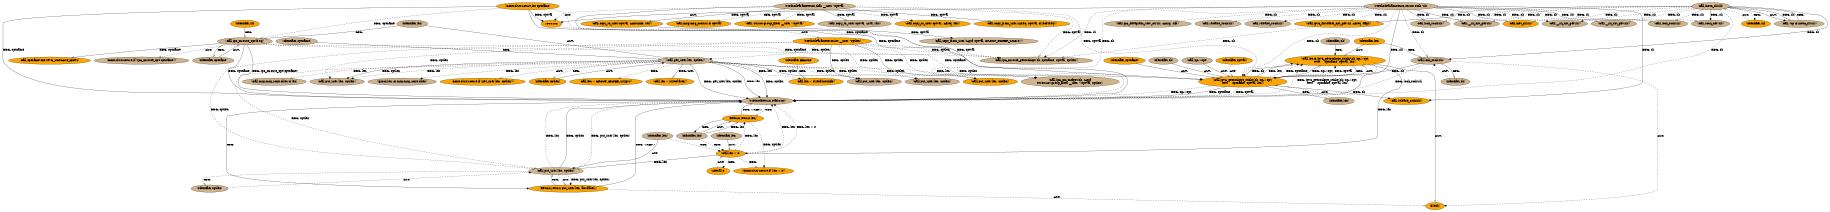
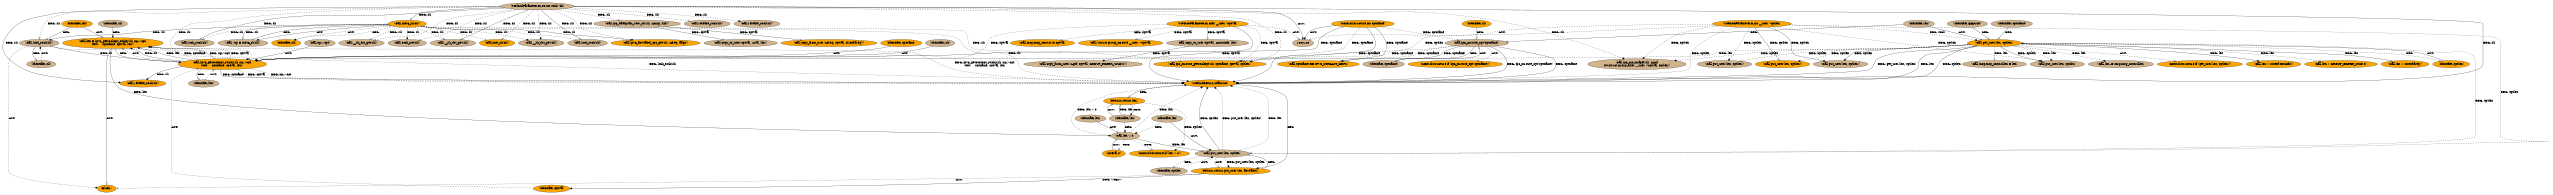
node "(MethodParameterIn,char __user *optval)": fillcolor tan -> orange
node "(Call,inet6_sk(sk))": fillcolor tan -> orange
edge "(MethodParameterIn,struct sock *sk)" -> "(Call,inet6_sk(sk))": added, label "DDG: sk"
edge "(MethodParameterIn,char __user *optval)" -> "1000102": arrowhead diamond -> onormal
edge "(MethodParameterIn,struct sock *sk)" -> "(Call,inet_sk(sk))": style solid -> dashed
edge "(Call,inet6_sk(sk))" -> "(Call,sock_net(sk))": style solid -> dashed
edge "(ControlStructure,int optname)" -> "1000102": label "DDG: optval" -> "AST: "
edge "(MethodParameterIn,char __user *optval)" -> "(Call,copy_to_user(optval, &val, len))": now "(Call,ip6_datagram_recv_ctl(sk, &msg, skb))" -> "(Call,copy_to_user(optval, &val, len))"
edge "(MethodParameterIn,char __user *optval)" -> "(Call,copy_from_user(&freq, optval, sizeof(freq)))": now "(Call,ip6_datagram_recv_ctl(sk, &msg, skb))" -> "(Call,copy_from_user(&freq, optval, sizeof(freq)))"
edge "(MethodParameterIn,struct sock *sk)" -> "(Call,ipv6_flowlabel_opt_get(sk, &freq, flags))": arrowhead onormal -> diamond
node "1000102": fillcolor orange -> tan
node "(Call,copy_to_user(optval, &mtuinfo, len))": fillcolor orange -> tan
node "(Call,(struct group_filter __user *)optval)": label "(Call,(struct group_filter __user *)optval)" -> "(Call,(struct group_mroute __user *)optval)"
node "(Call,copy_to_user(optval, &freq, len))": removed
edge "1000102" -> "(MethodParameterIn,int __user *optlen)": reversed
node "(Call,ip6_mroute_opt(freq))": label "(Call,ip6_mroute_opt(freq))" -> "(Call,ip6_mroute_opt(optname))"
edge "(Call,ipv6_flowlabel_opt_get(sk, &freq, flags))" -> "(Call,ip6_mroute_getsockopt(sk, optname, optval, optlen))": now "(Call,inet6_sk(sk))" -> "(Call,ip6_mroute_getsockopt(sk, optname, optval, optlen))"
edge "(MethodParameterIn,int __user *optlen)" -> "(Call,get_user(len, optlen))": label "DDG: optlen" -> "DDG: sock"
edge "(ControlStructure,int optname)" -> "(Call,optname == IPV6_UNICAST_HOPS)": added, label "DDG: optname"
node "(ControlStructure,if (ip6_mroute_opt(optname)))": fillcolor tan -> orange
node "(Call,get_user(len, optlen))": fillcolor tan -> orange
node "(Identifier,EFAULT)": fillcolor orange -> tan
node "(Call,ip6_mroute_getsockopt(sk, optname, optval, optlen))": fillcolor tan -> orange
edge "(Call,get_user(len, optlen))" -> "(Call,len < sizeof(mtuinfo))": style dashed -> solid
edge "(Call,get_user(len, optlen))" -> "(Call,len < GROUP_FILTER_SIZE(0))": label "DDG: " -> "DDG: len"
edge "(Call,get_user(len, optlen))" -> "(Call,len < sizeof(freq))": label "DDG: user" -> "DDG: len"
edge "(Identifier,EFAULT)" -> "(Call,len < sizeof(mtuinfo))": now "(Identifier,EFAULT)" -> "(Call,get_user(len, optlen))"
node "(Block,len -= msg.msg_controllen)": label "(Block,len -= msg.msg_controllen)" -> "(Call,len -= msg.msg_controllen)"
node "(MethodReturn,static int)": fillcolor tan -> orange
edge "(Return,return len;)" -> "(MethodReturn,static int)": removed, label "DDG: <RET>"
edge "(MethodReturn,static int)" -> "(Return,return len;)": style dashed -> solid
edge "(Return,return put_user(len, flowlabel);)" -> "(MethodReturn,static int)": now "(Return,return put_user(len, flowlabel);)" -> "(Identifier,optval)"
edge "(Call,len < 0)" -> "(Return,return len;)": removed, label "DDG: len"
node "(Call,len < 0)": fillcolor orange -> tan
edge "(Literal,0)" -> "(Call,len < 0)": style dashed -> solid
edge "(Call,len < 0)" -> "(Literal,0)": arrowhead diamond -> onormal
